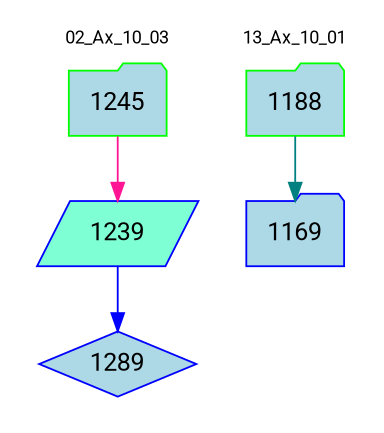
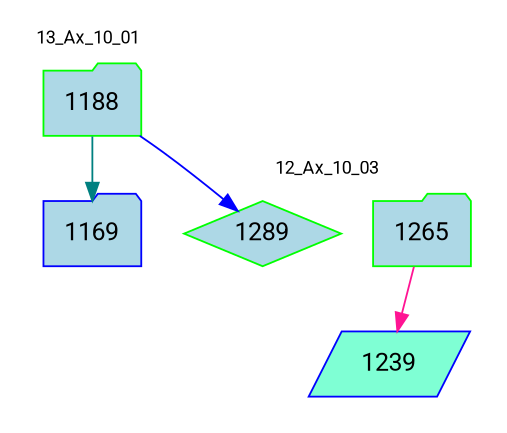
cluster "02_Ax_10_03": label "02_Ax_10_03" -> "12_Ax_10_03"
node "1245": label "1245" -> "1265"
edge "1239" -> "1289": now "1188" -> "1289"
node "1289": color blue -> green
